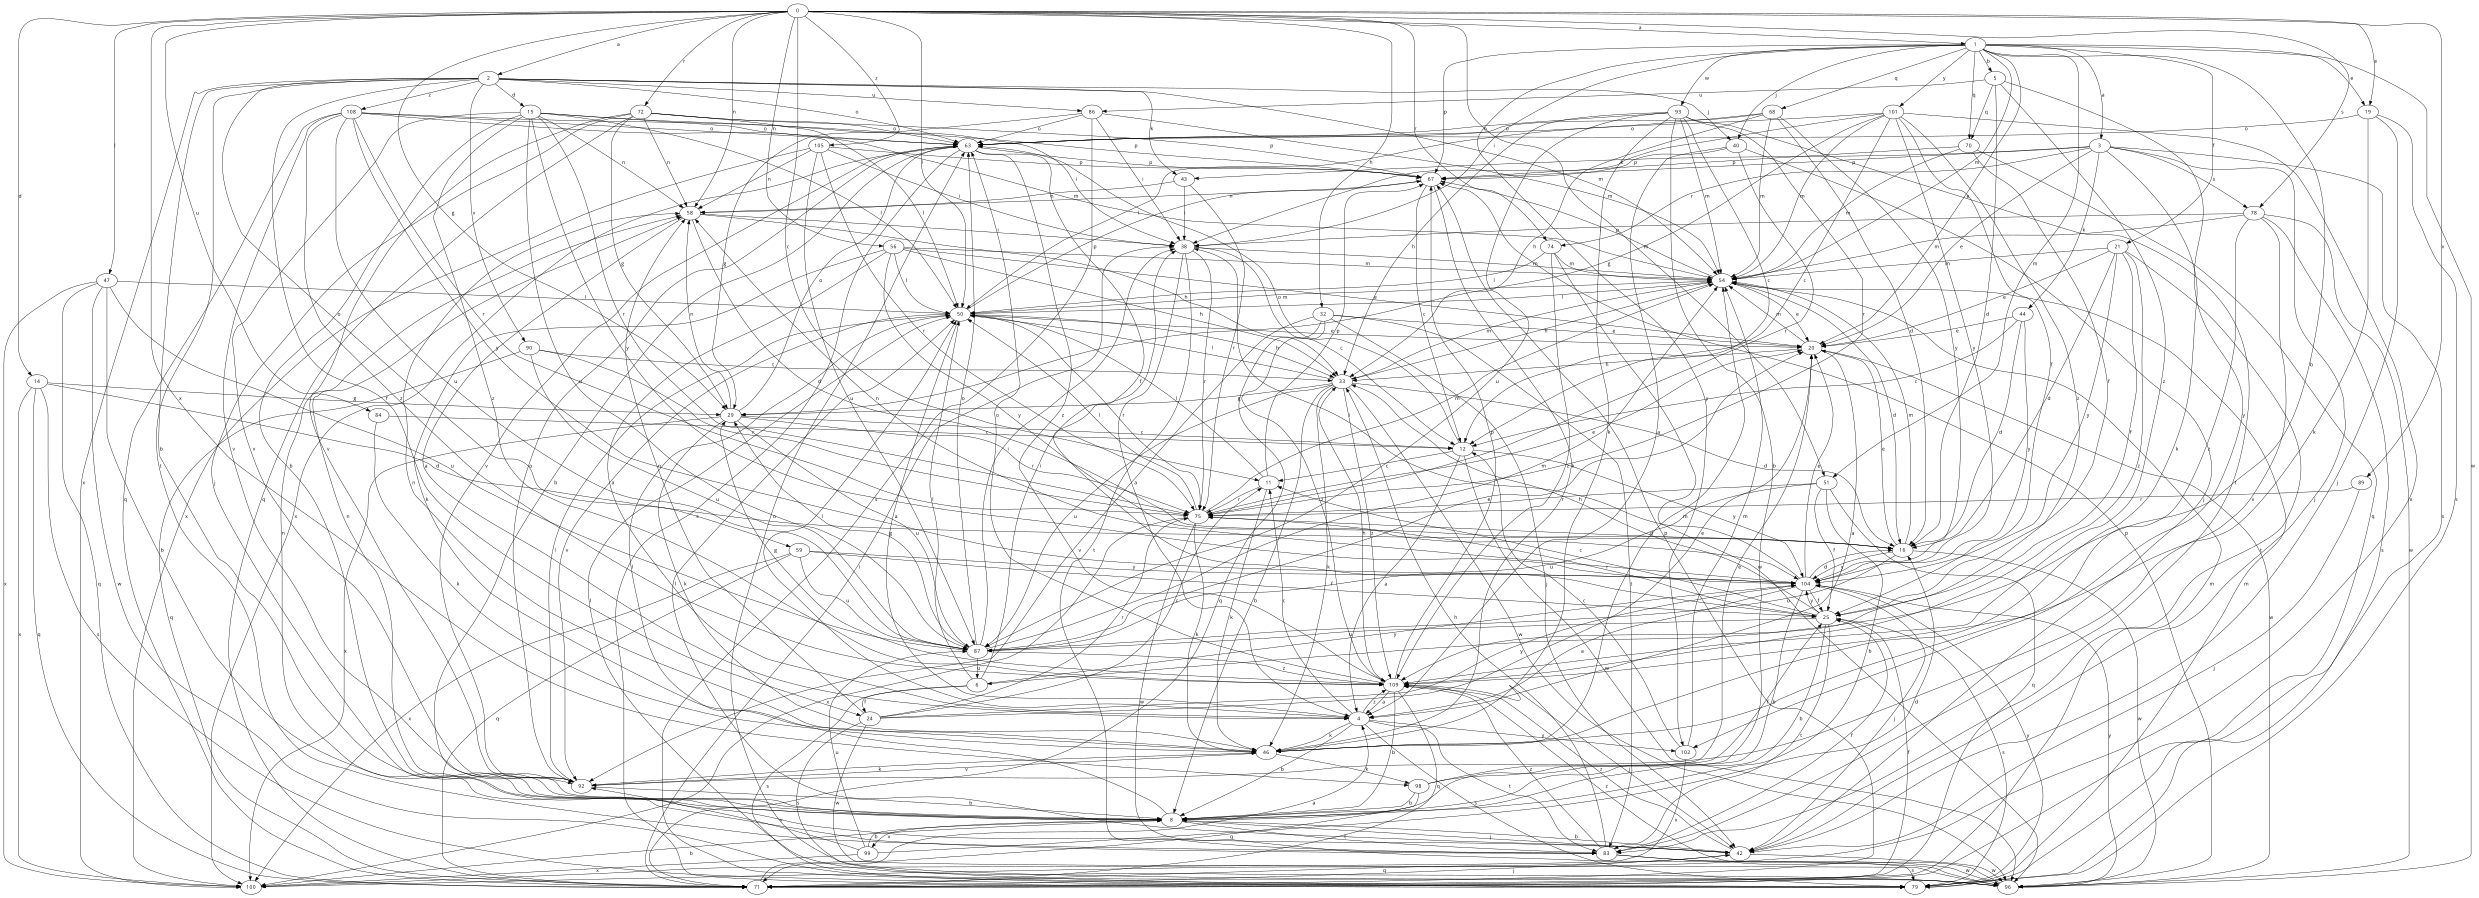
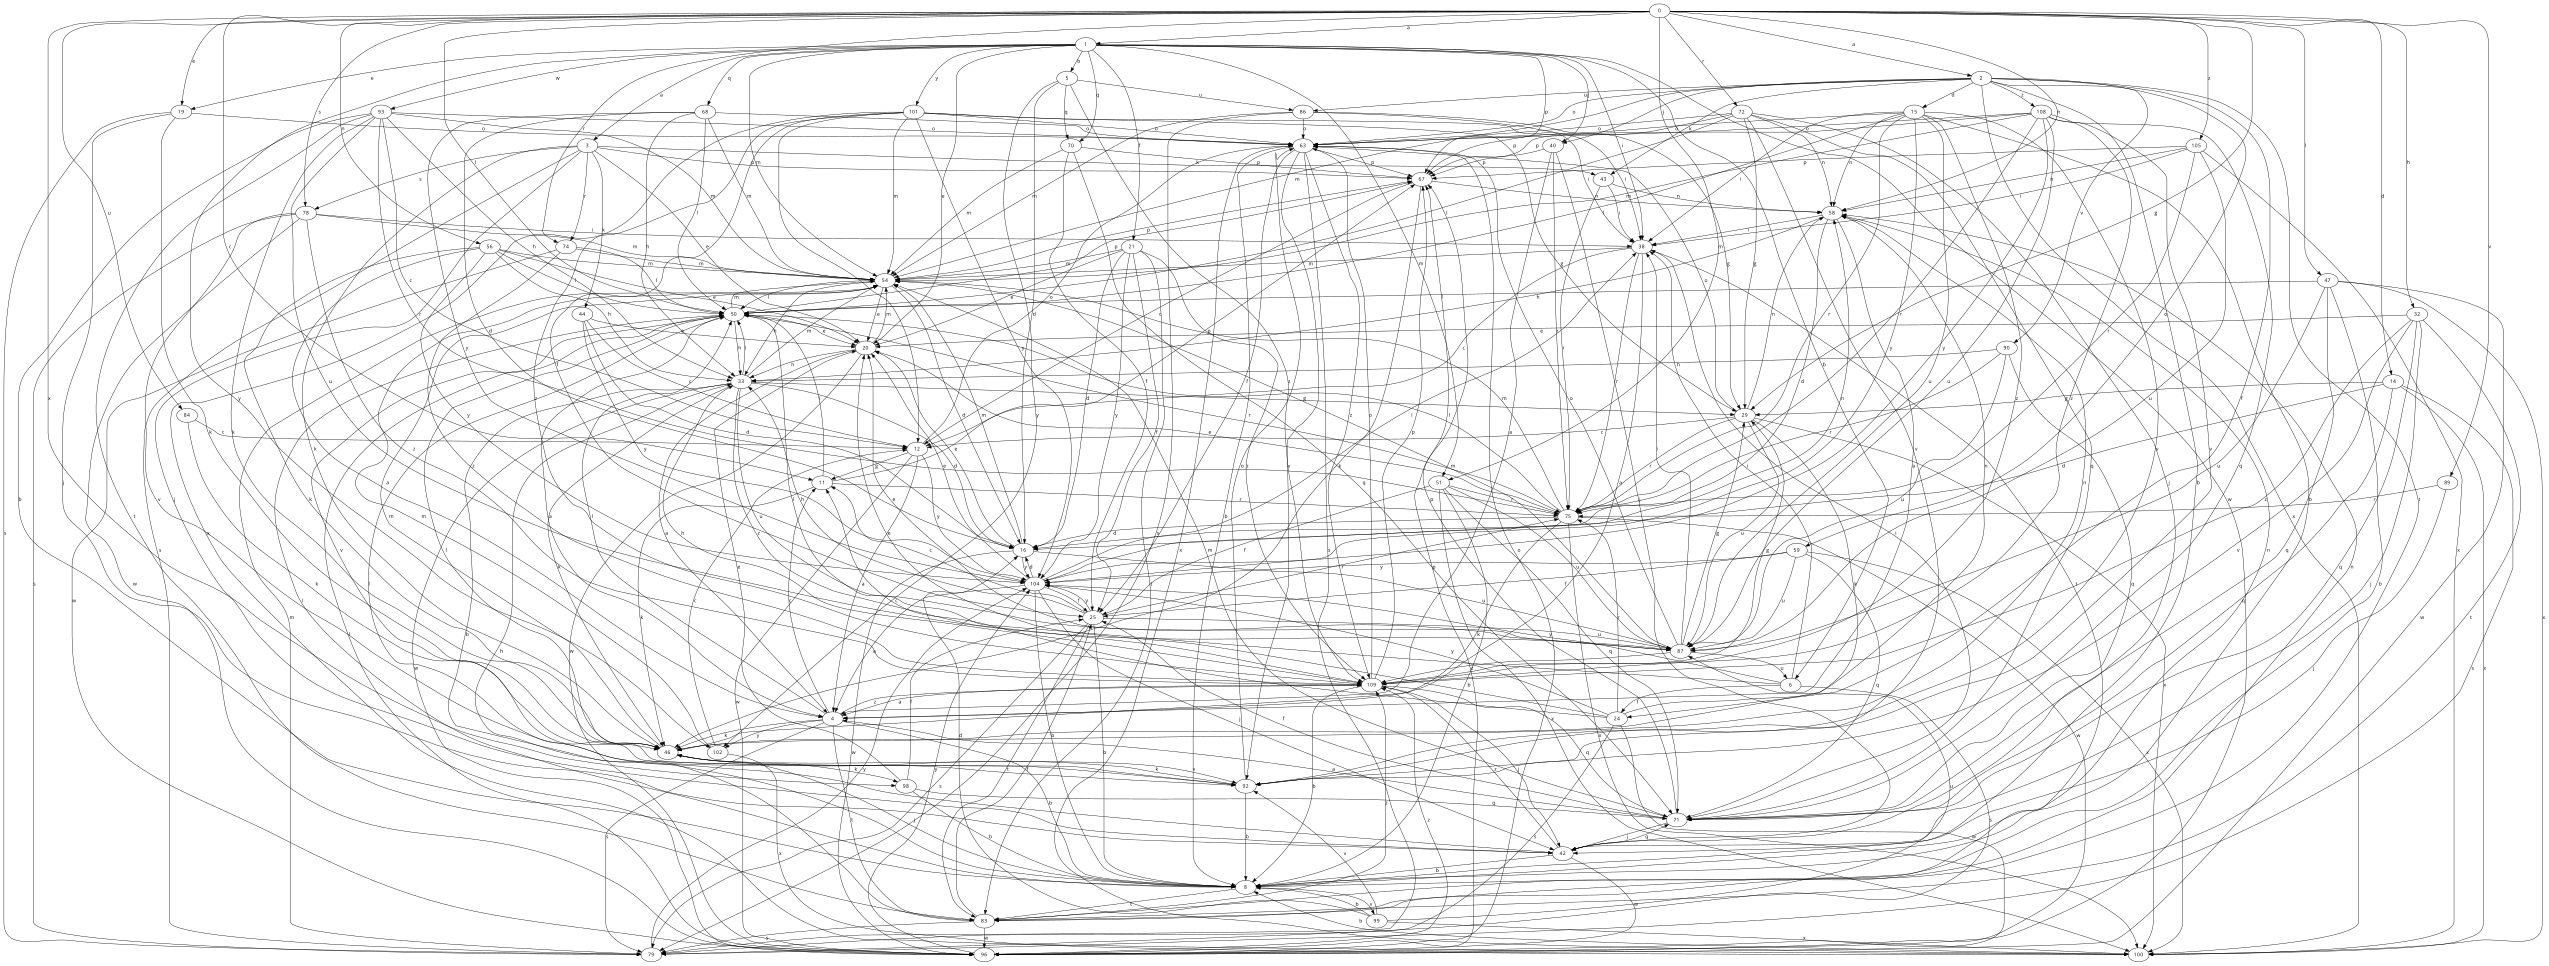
edge "90" -> "33": label "t" -> "h"
edge "12" -> "11": label "c" -> "g"
edge "51" -> "100": added, label "x"
edge "8" -> "42": now "8" -> "46"
